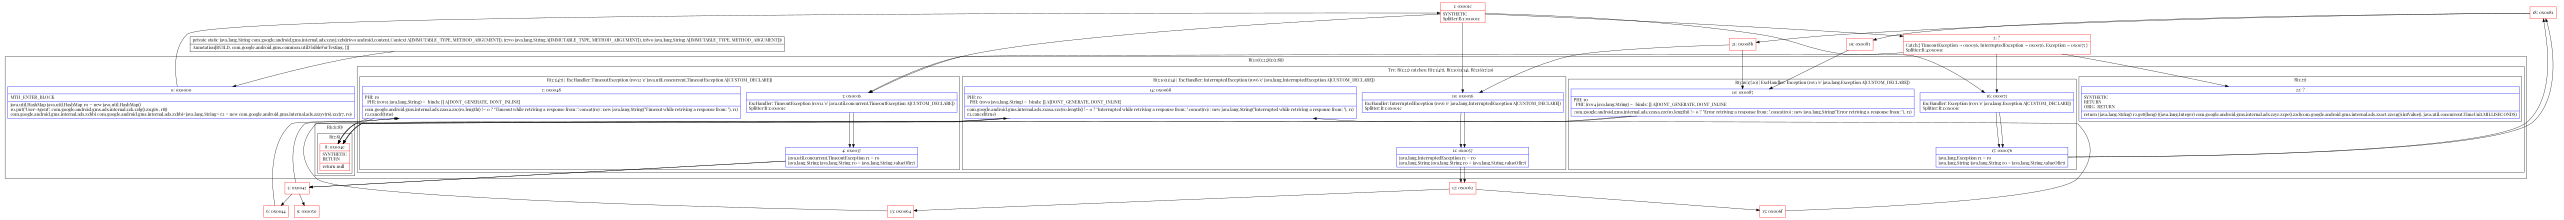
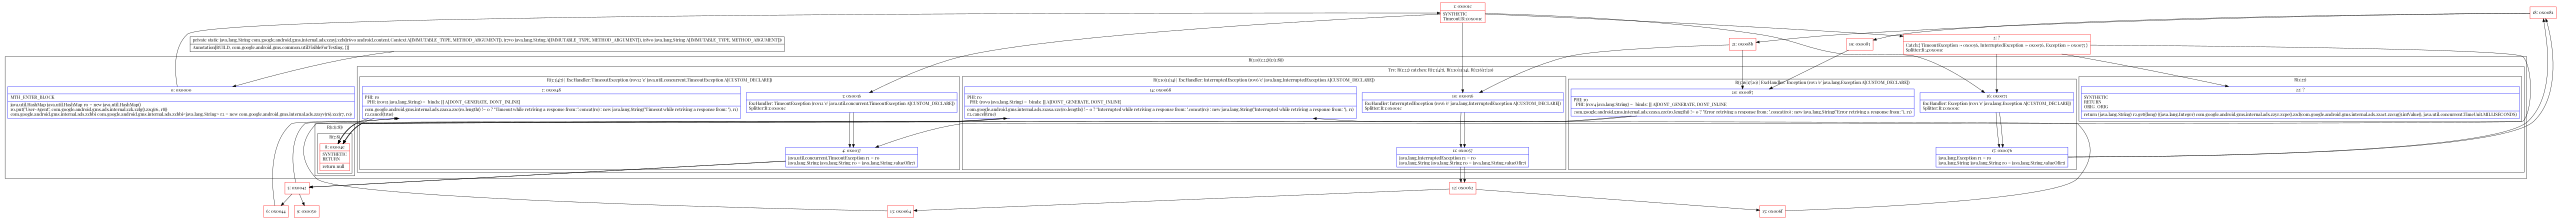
node "1: 0x001c": text "Splitter:B:1:0x001c" -> "Timeout:B:1:0x001c"
edge "2: ?" -> "3: 0x0036": now "2: ?" -> "4: 0x0037"
node "22: ?": text "ORIG_RETURN" -> "ORIG_ORIG"
